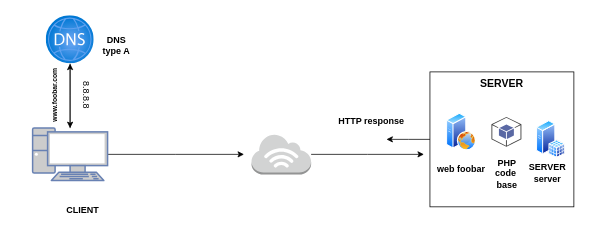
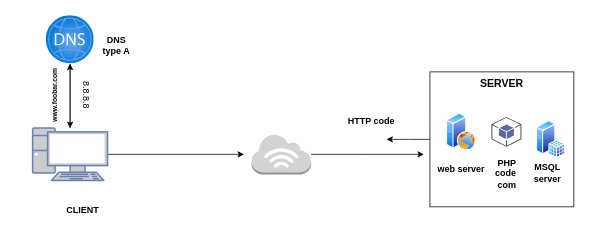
node "HTTP response": label "HTTP response" -> "HTTP code"
node "web foobar": label "web foobar" -> "web server"
node "SERVER server": label "SERVER server" -> "MSQL server"
node "PHP code base": label "PHP code base" -> "PHP code com"
